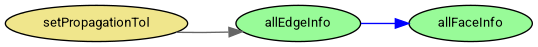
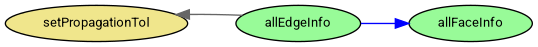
edge "setPropagationTol" -> "allEdgeInfo": reversed
